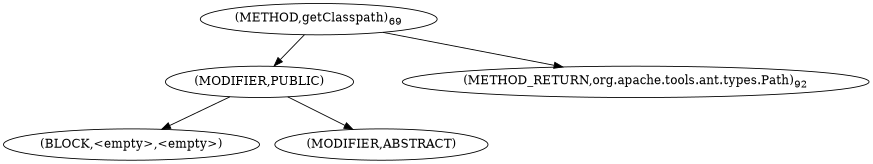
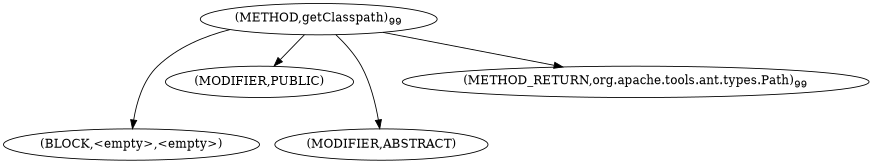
node "(METHOD,getClasspath)": text "69" -> "99"
node "(METHOD_RETURN,org.apache.tools.ant.types.Path)": text "92" -> "99"
edge "(MODIFIER,PUBLIC)" -> "(BLOCK,<empty>,<empty>)": now "(METHOD,getClasspath)" -> "(BLOCK,<empty>,<empty>)"
edge "(MODIFIER,PUBLIC)" -> "(MODIFIER,ABSTRACT)": now "(METHOD,getClasspath)" -> "(MODIFIER,ABSTRACT)"
